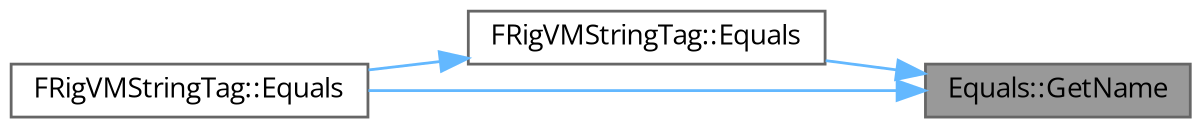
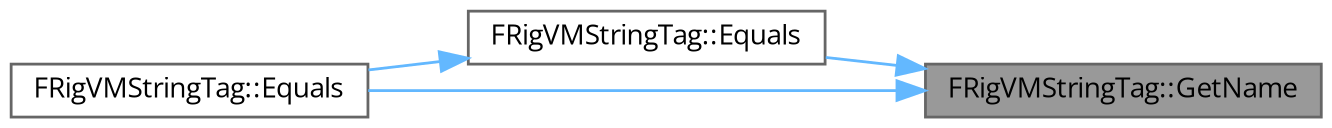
node "Equals::GetName": label "Equals::GetName" -> "FRigVMStringTag::GetName"
